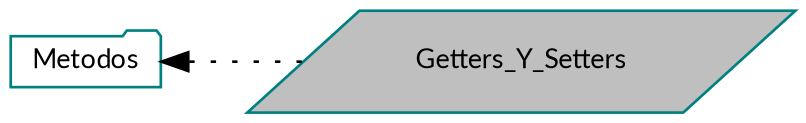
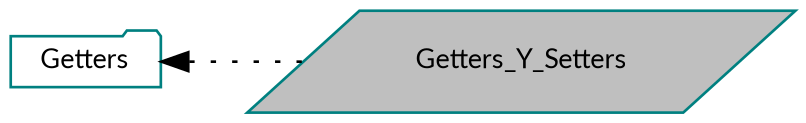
node "Metodos": label "Metodos" -> "Getters"
